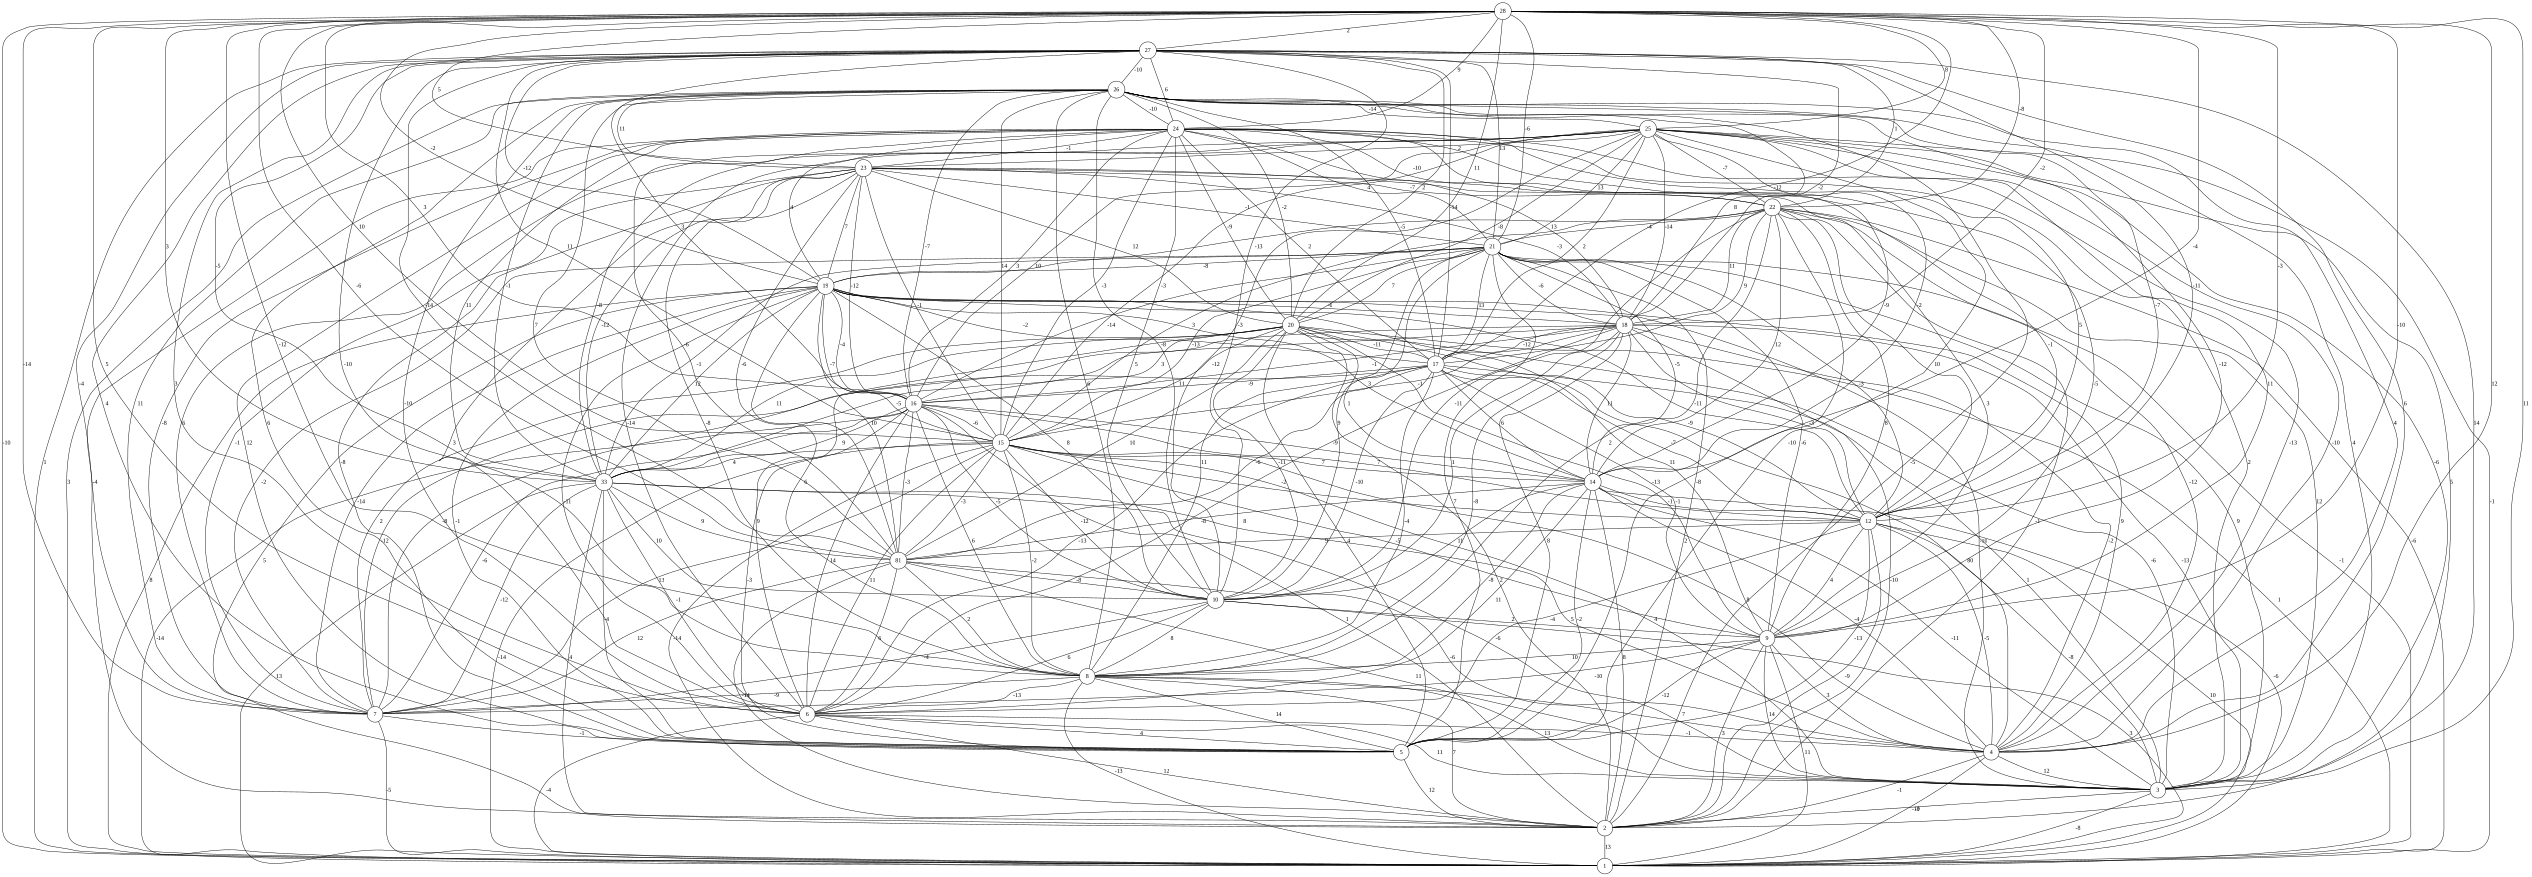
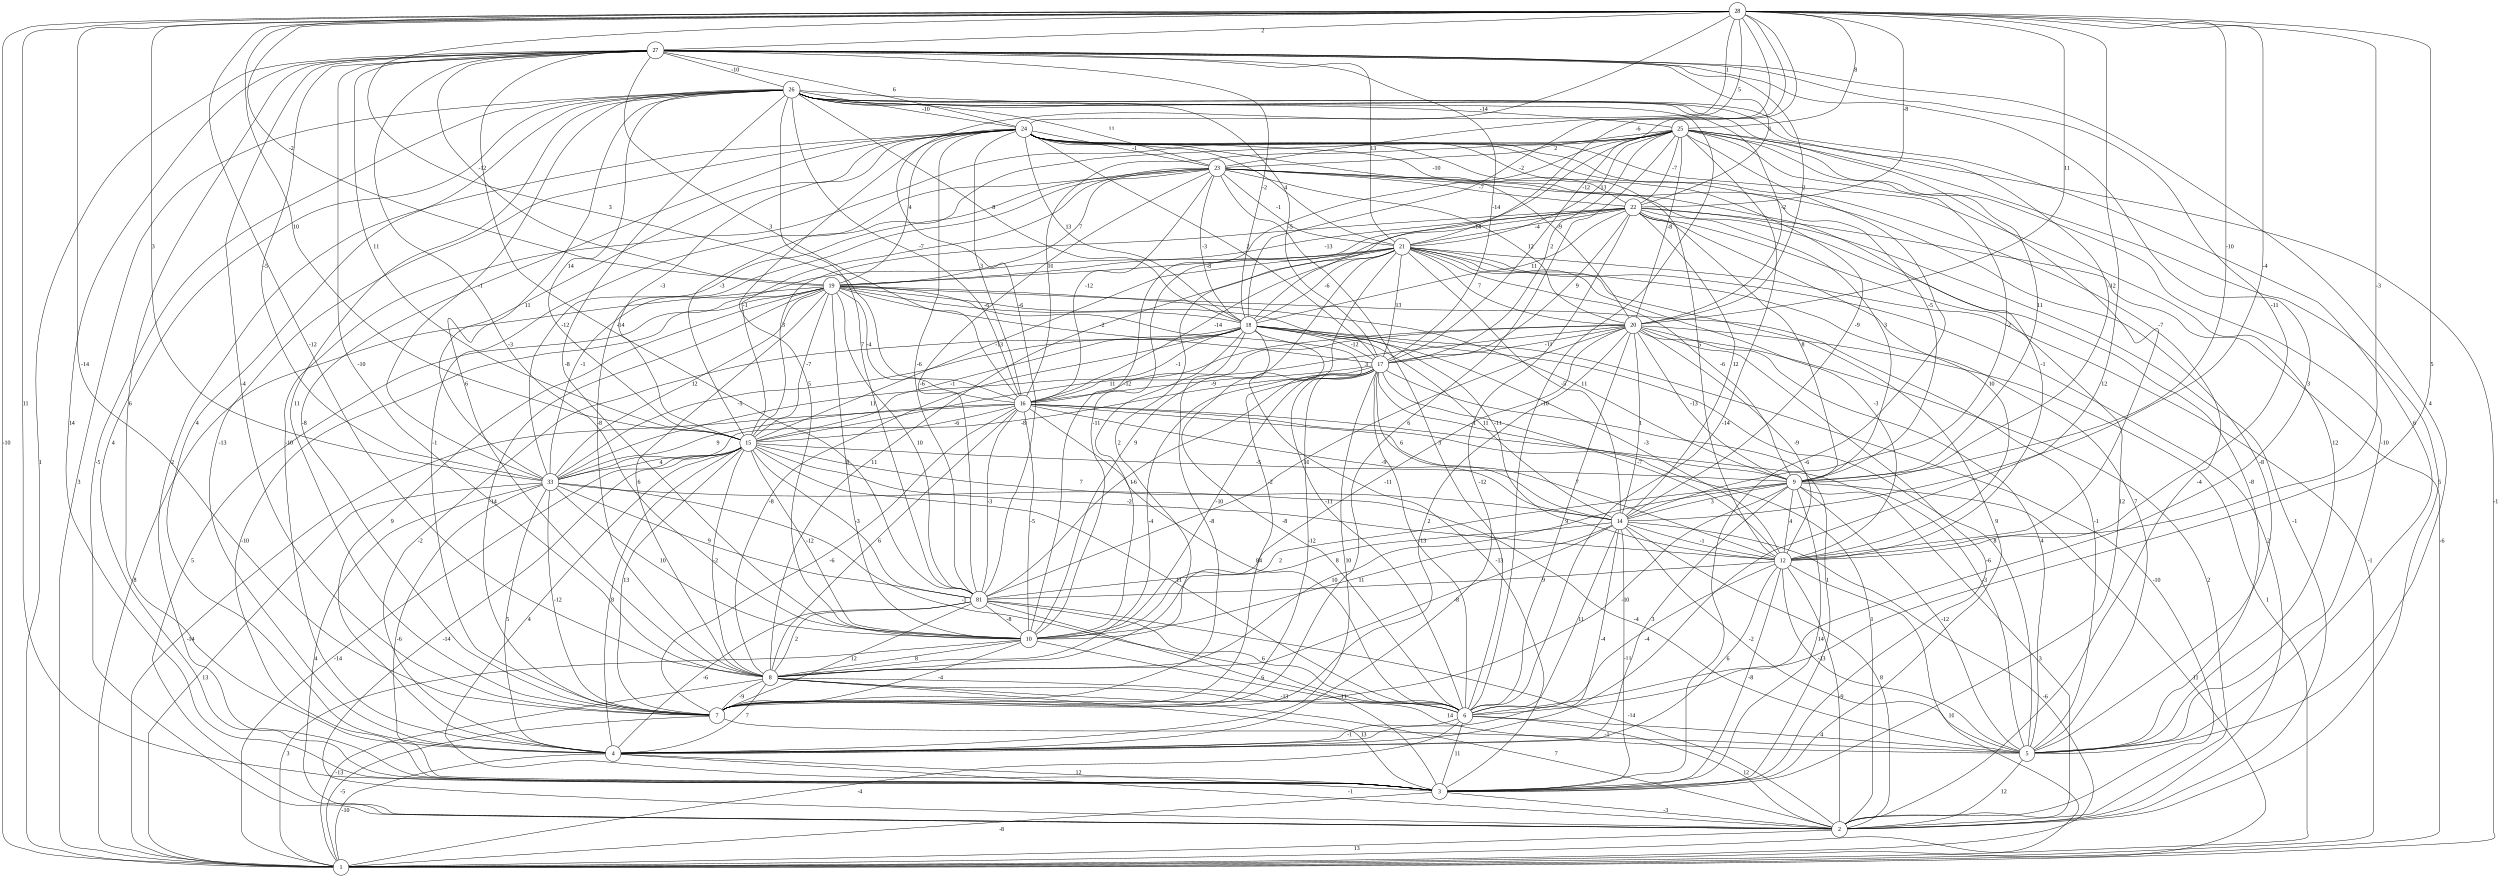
edge "28" -- "24": label "9" -> "1"
edge "25" -- "33": now "17" -- "33"
edge "19" -- "14": now "9" -- "14"
edge "16" -- "6": label "14" -> "84"
edge "17" -- "4": label "80" -> "10"
edge "12" -- "4": label "-5" -> "6"
